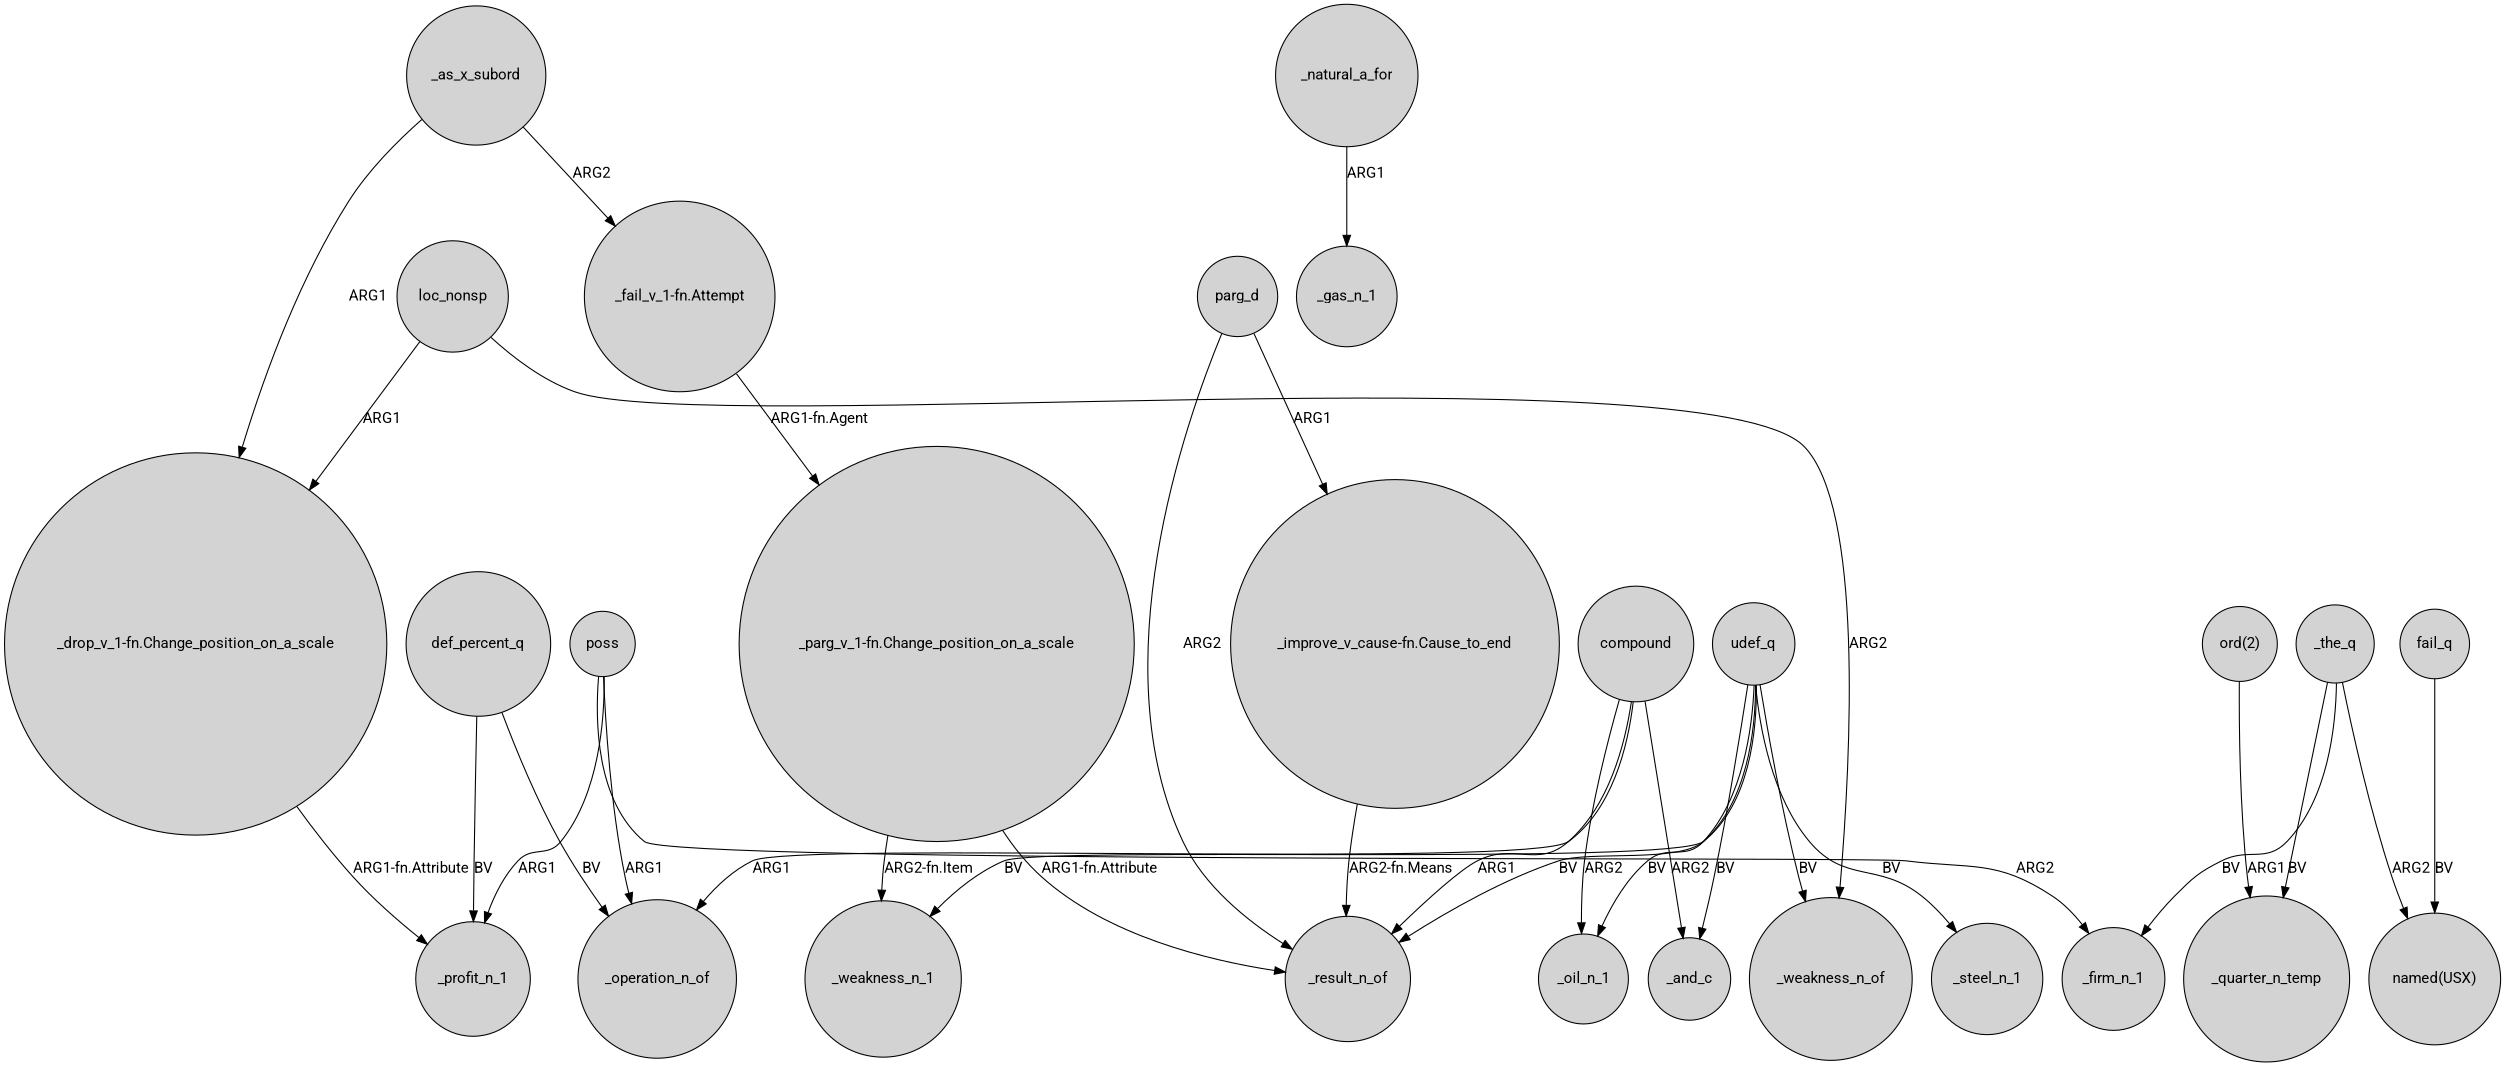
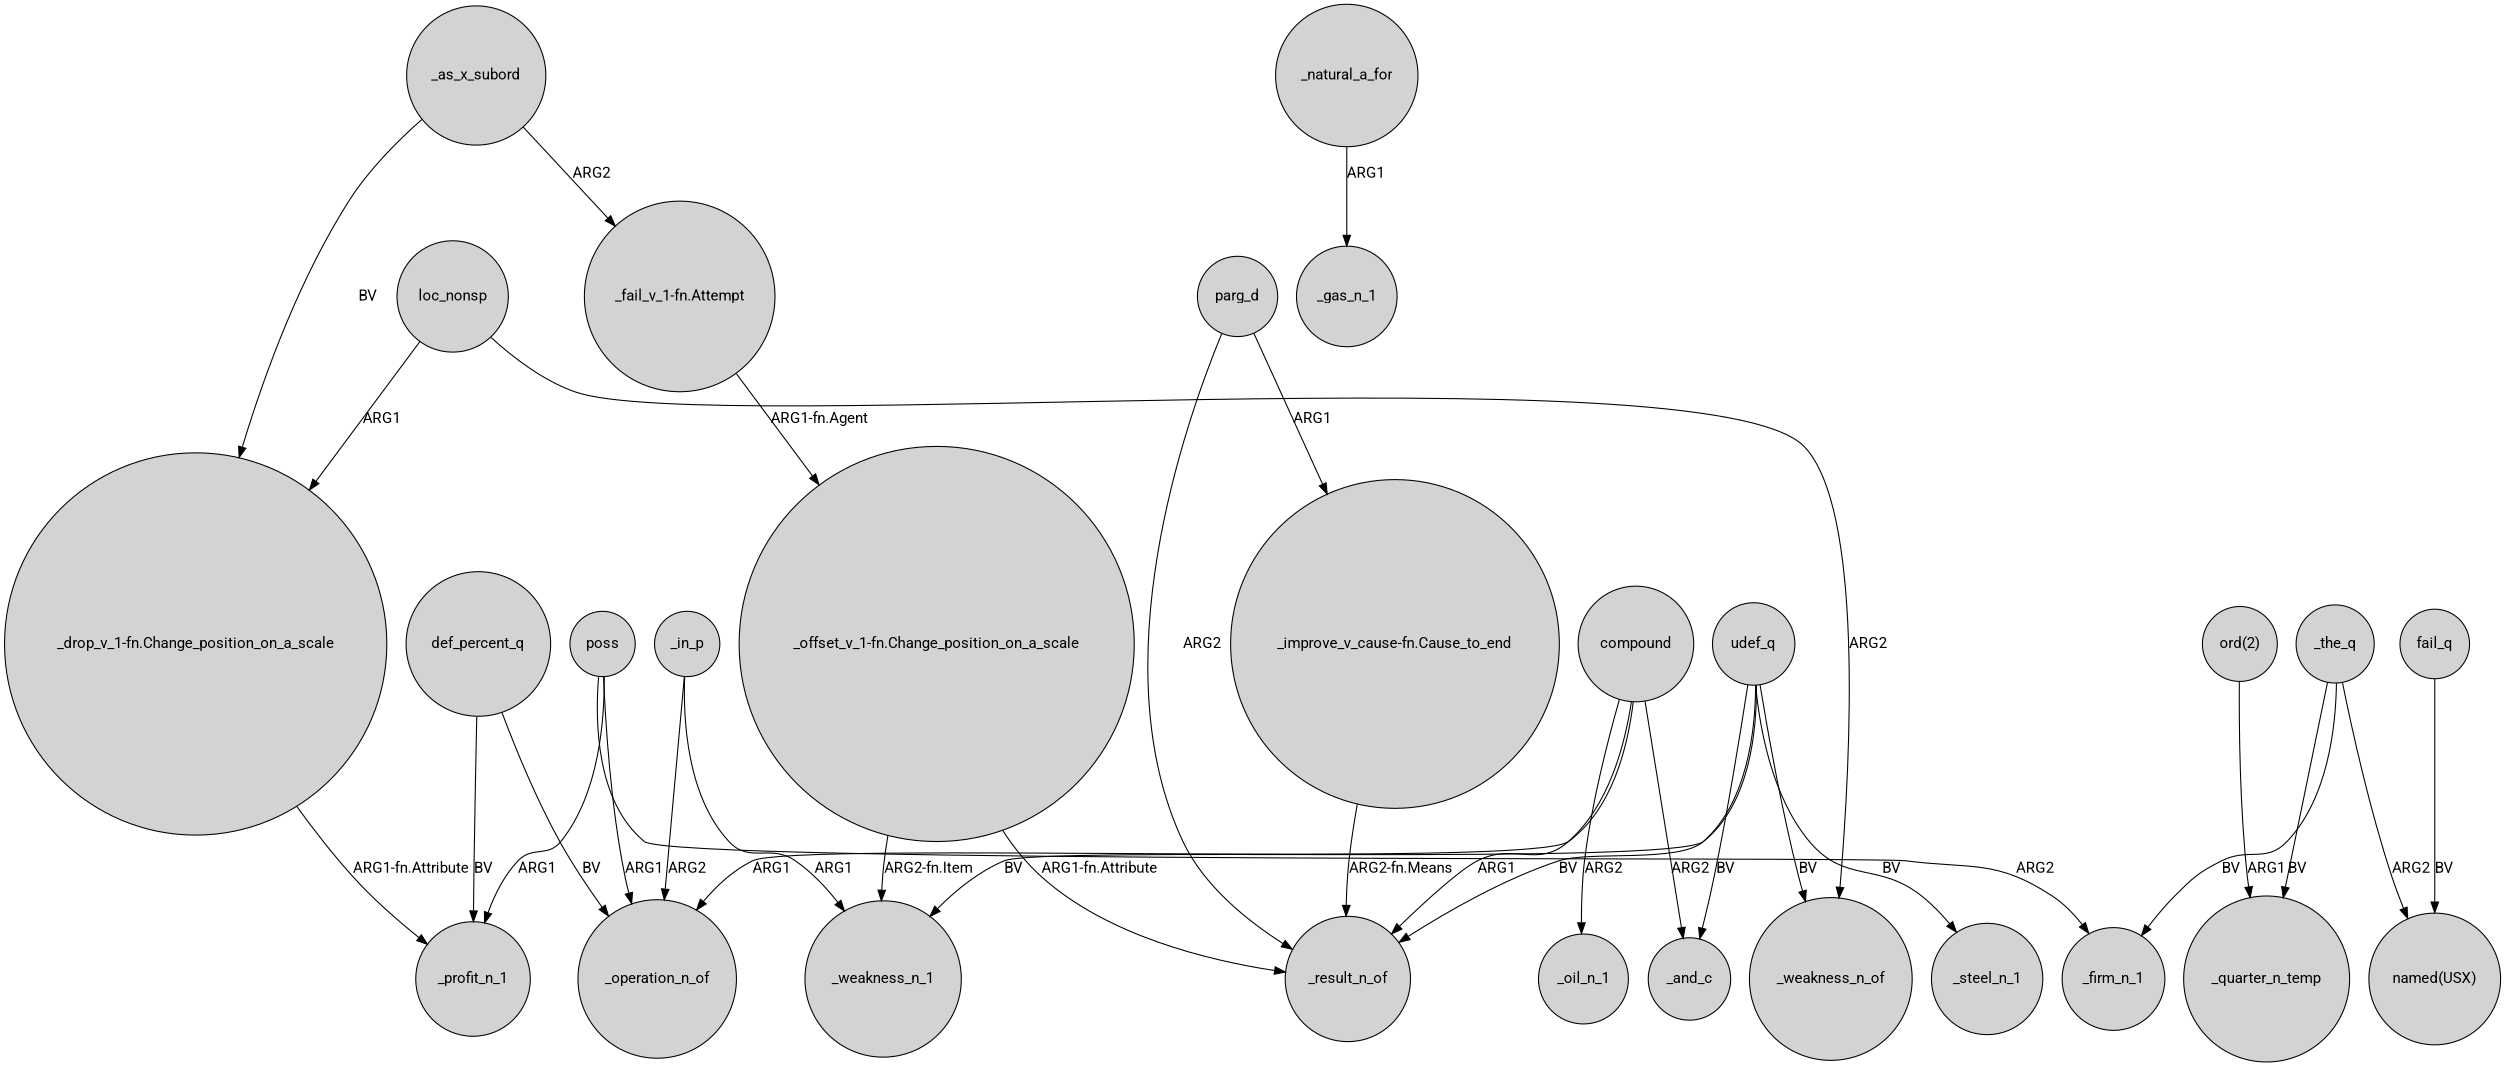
edge "_as_x_subord" -> "_drop_v_1-fn.Change_position_on_a_scale": label "ARG1" -> "BV"
node "_in_p": added
node "_parg_v_1-fn.Change_position_on_a_scale": label "_parg_v_1-fn.Change_position_on_a_scale" -> "_offset_v_1-fn.Change_position_on_a_scale"
edge "udef_q" -> "_oil_n_1": removed, label "BV"
